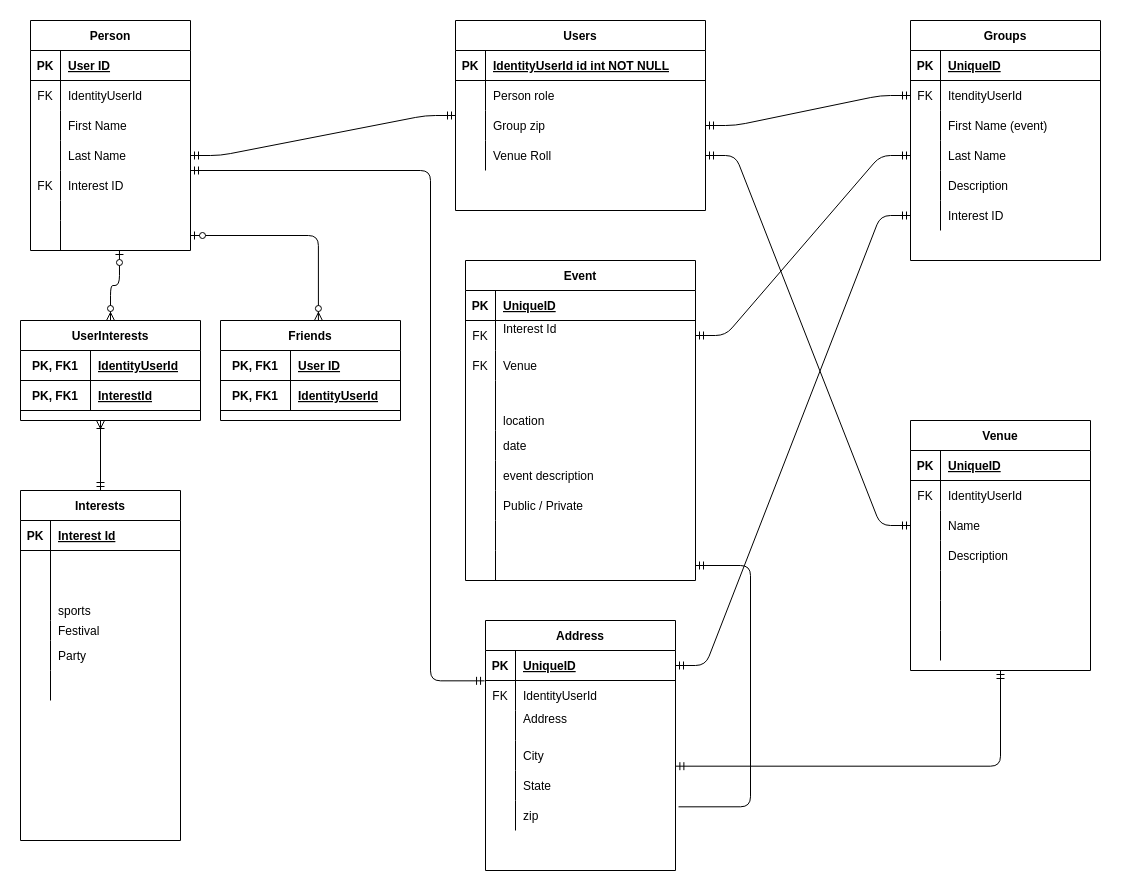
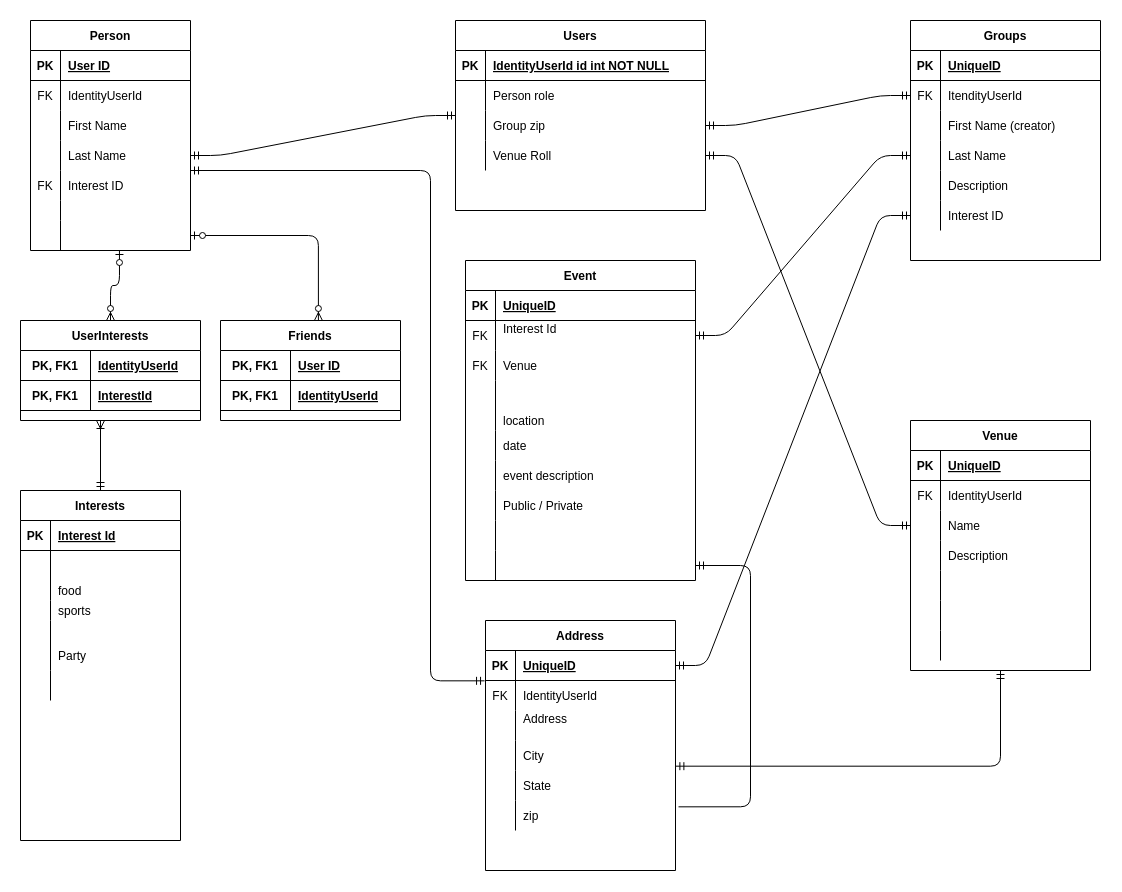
node "First Name (event)": label "First Name (event)" -> "First Name (creator)"
node "food": added
node "Festival": removed
